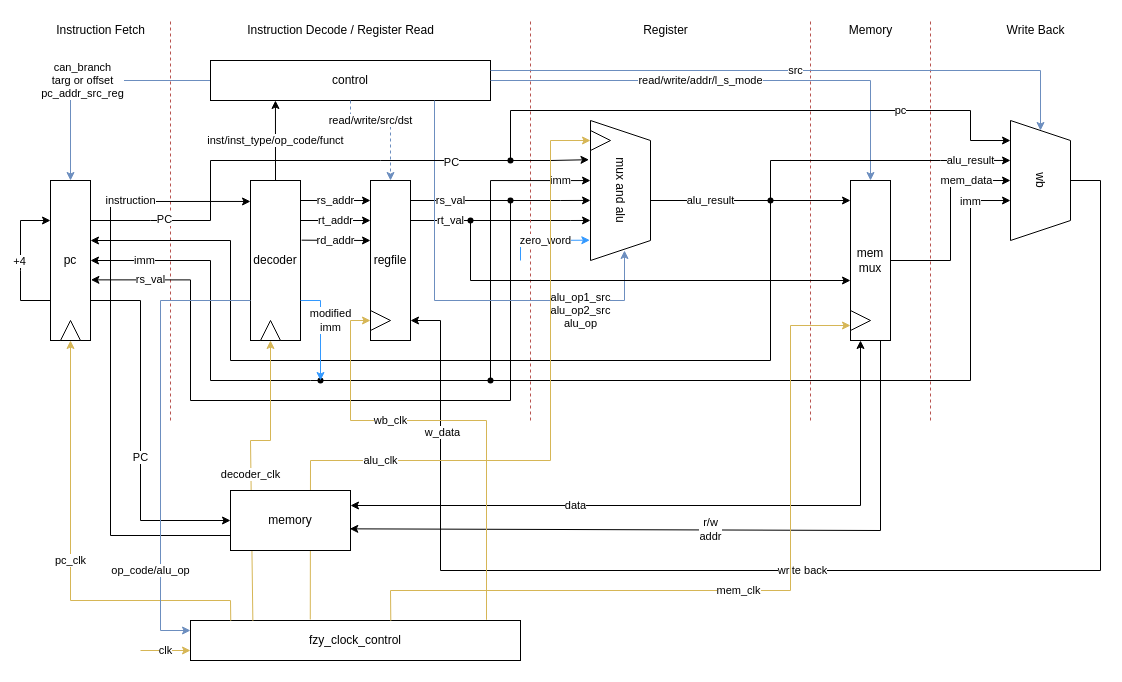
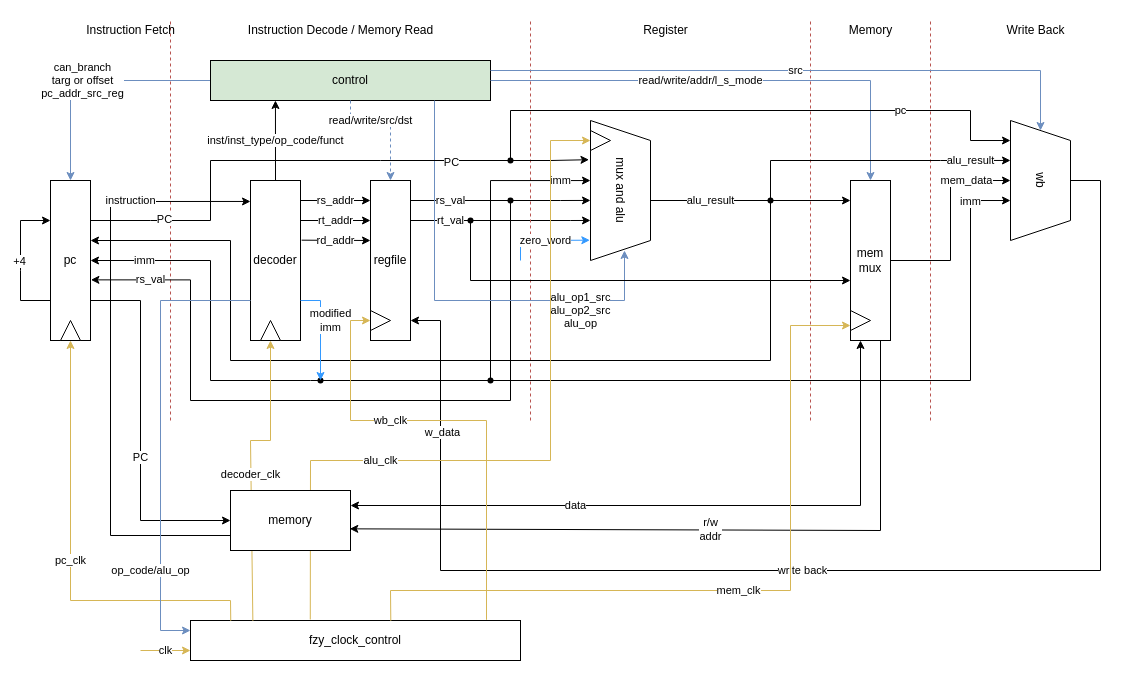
node "Instruction Fetch": moved (101, 31) -> (131, 31)
node "Instruction Decode / Register Read": label "Instruction Decode / Register Read" -> "Instruction Decode / Memory Read"
node "control": fillcolor #ffffff -> #d5e8d4
